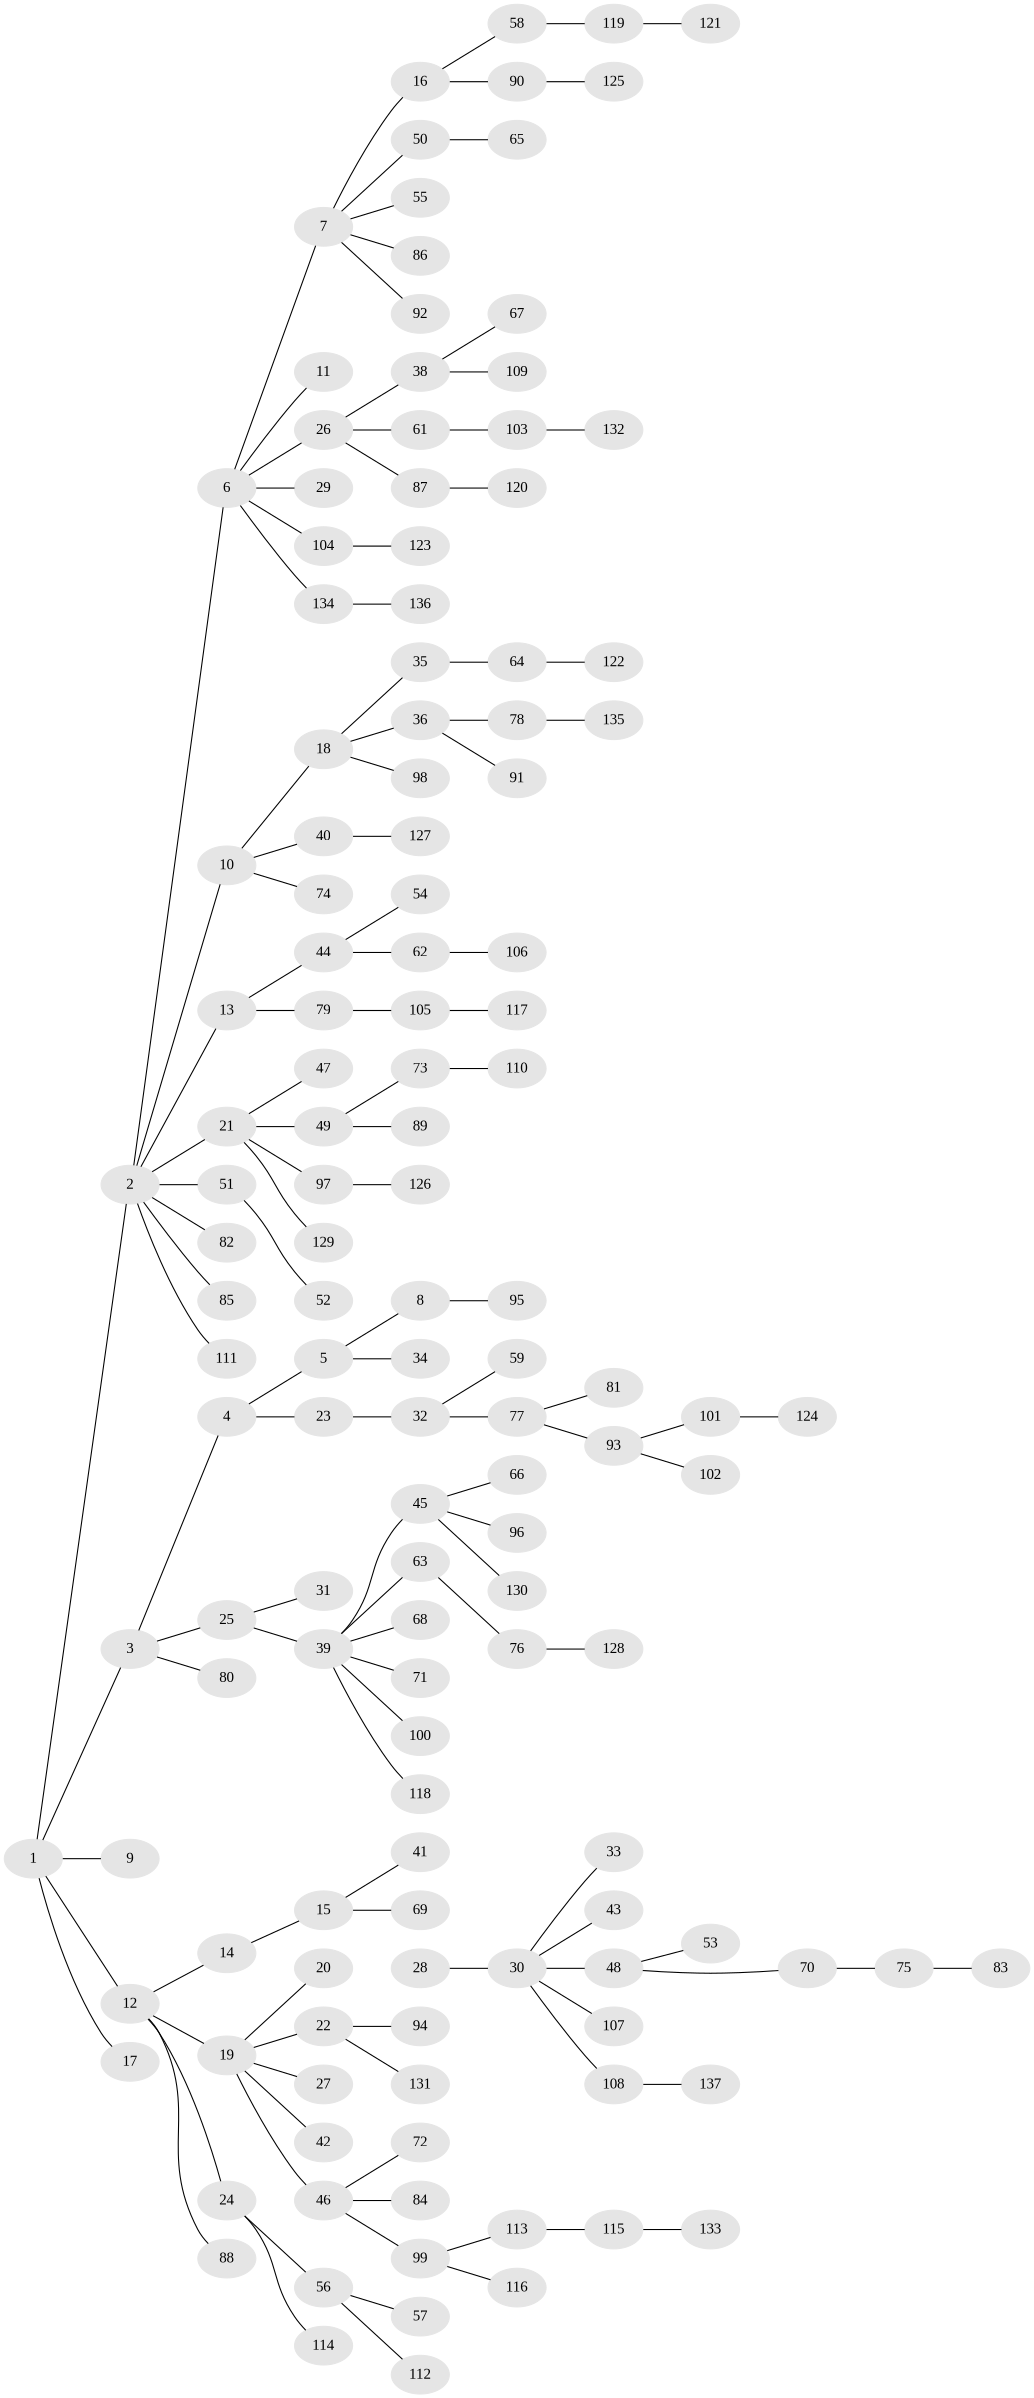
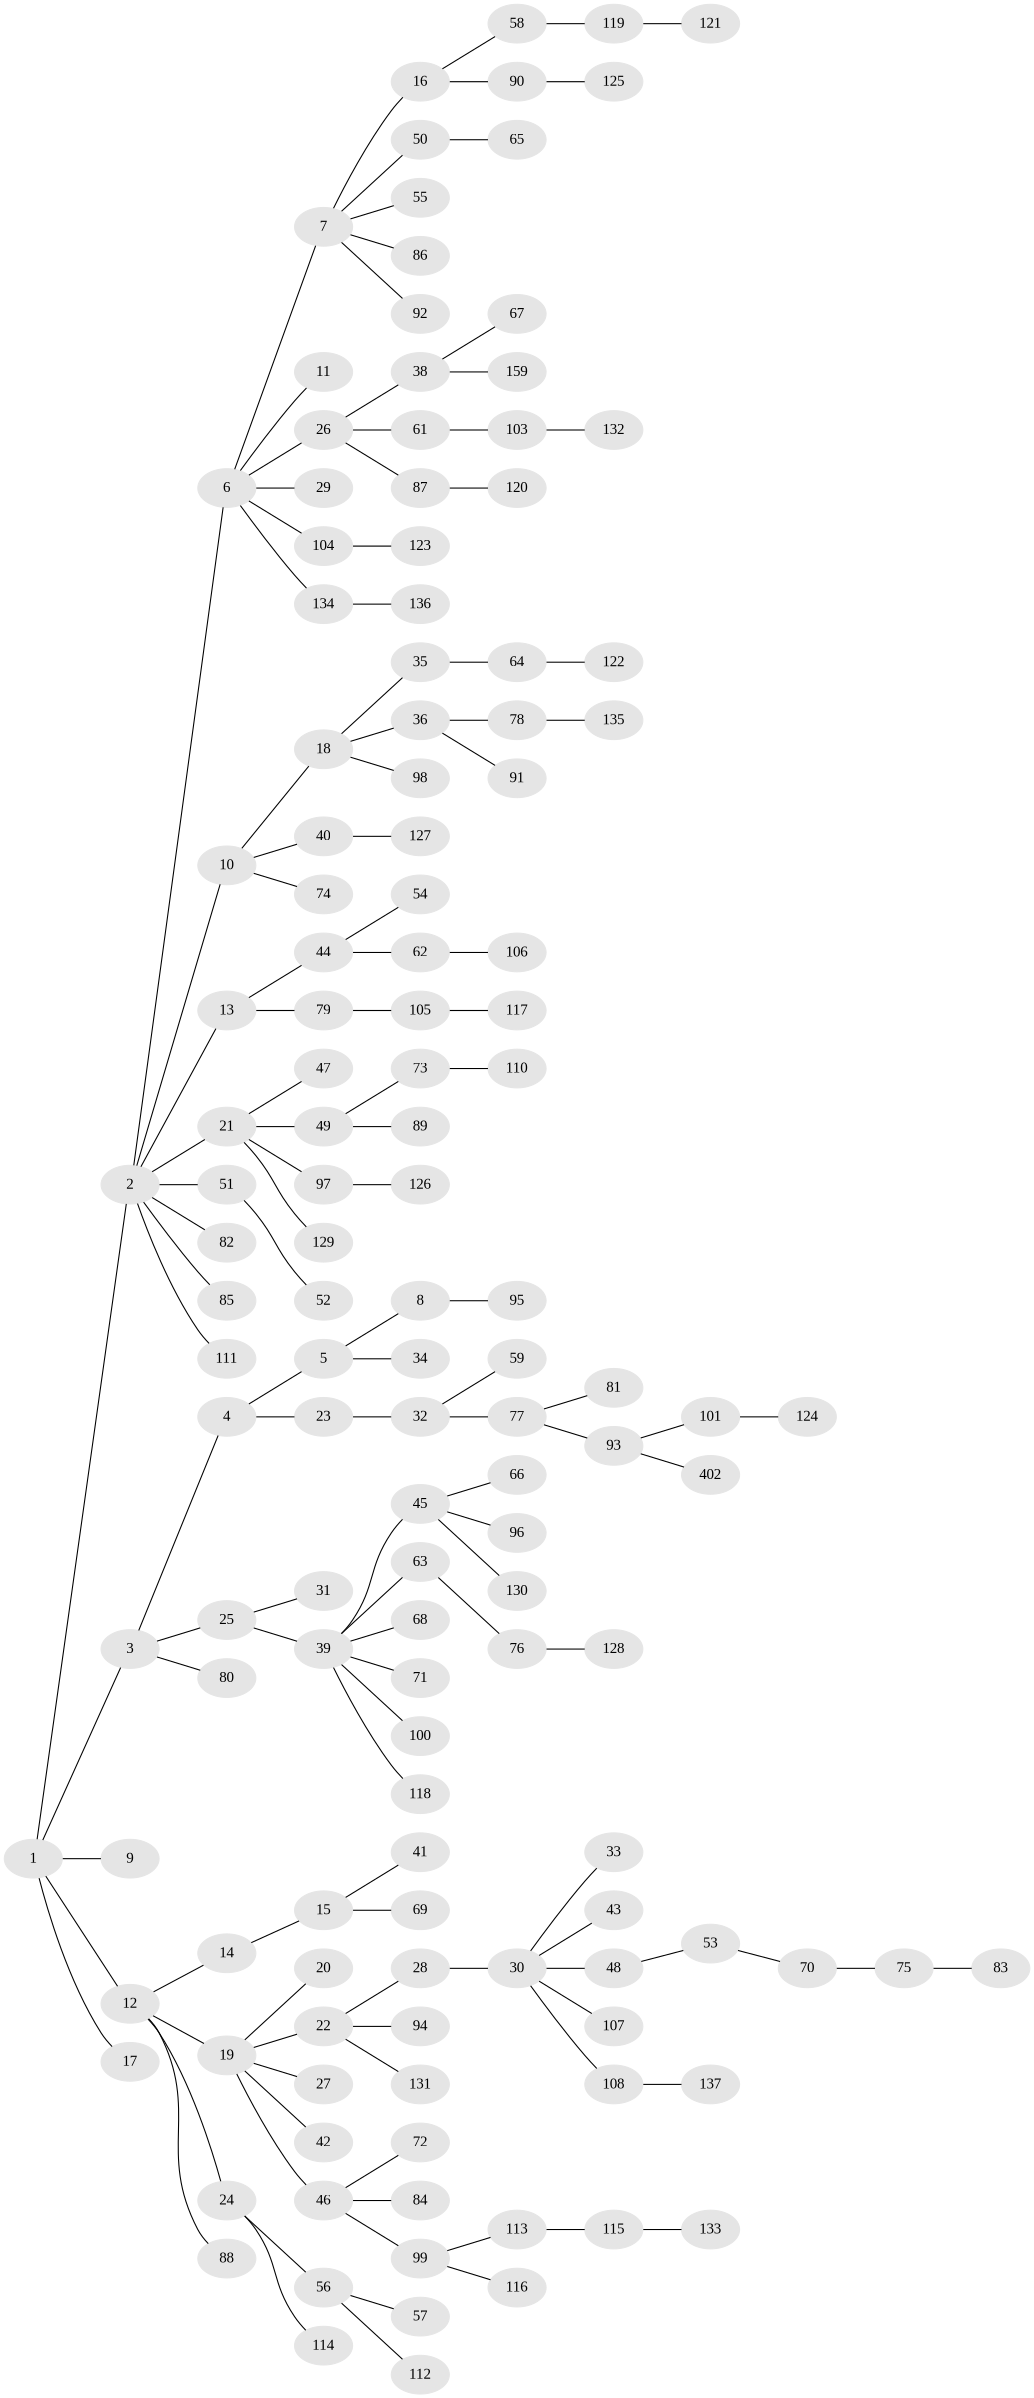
node "109": label "109" -> "159"
node "102": label "102" -> "402"
edge "48" -- "70": now "53" -- "70"
edge "28" -- "22": added
